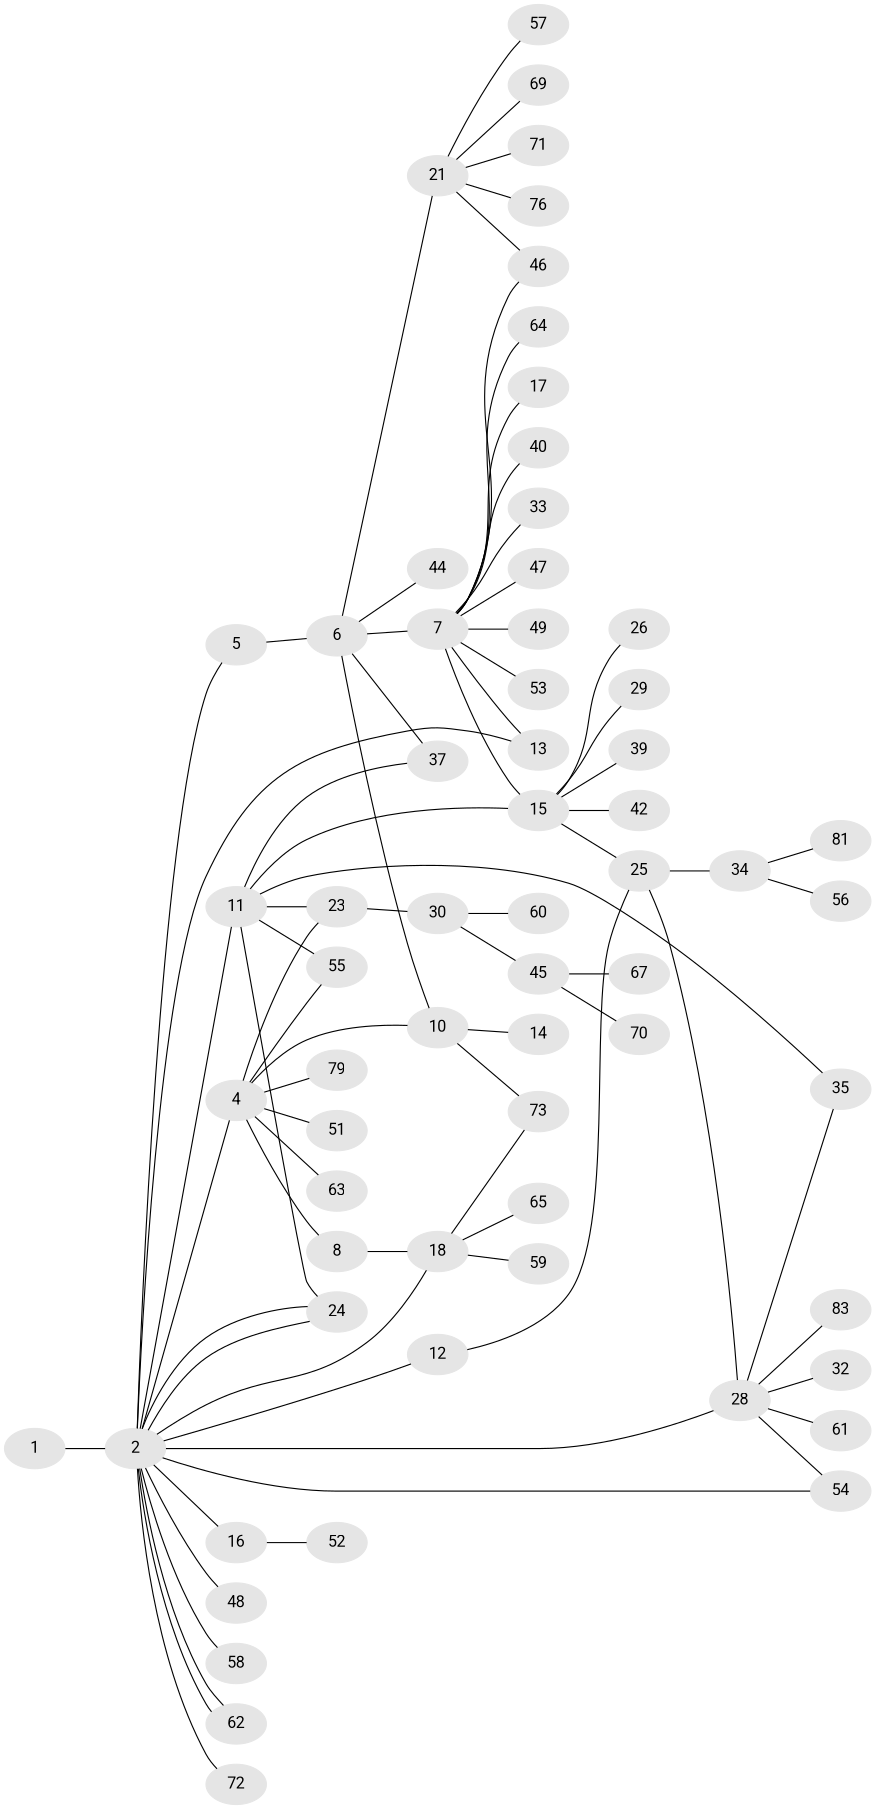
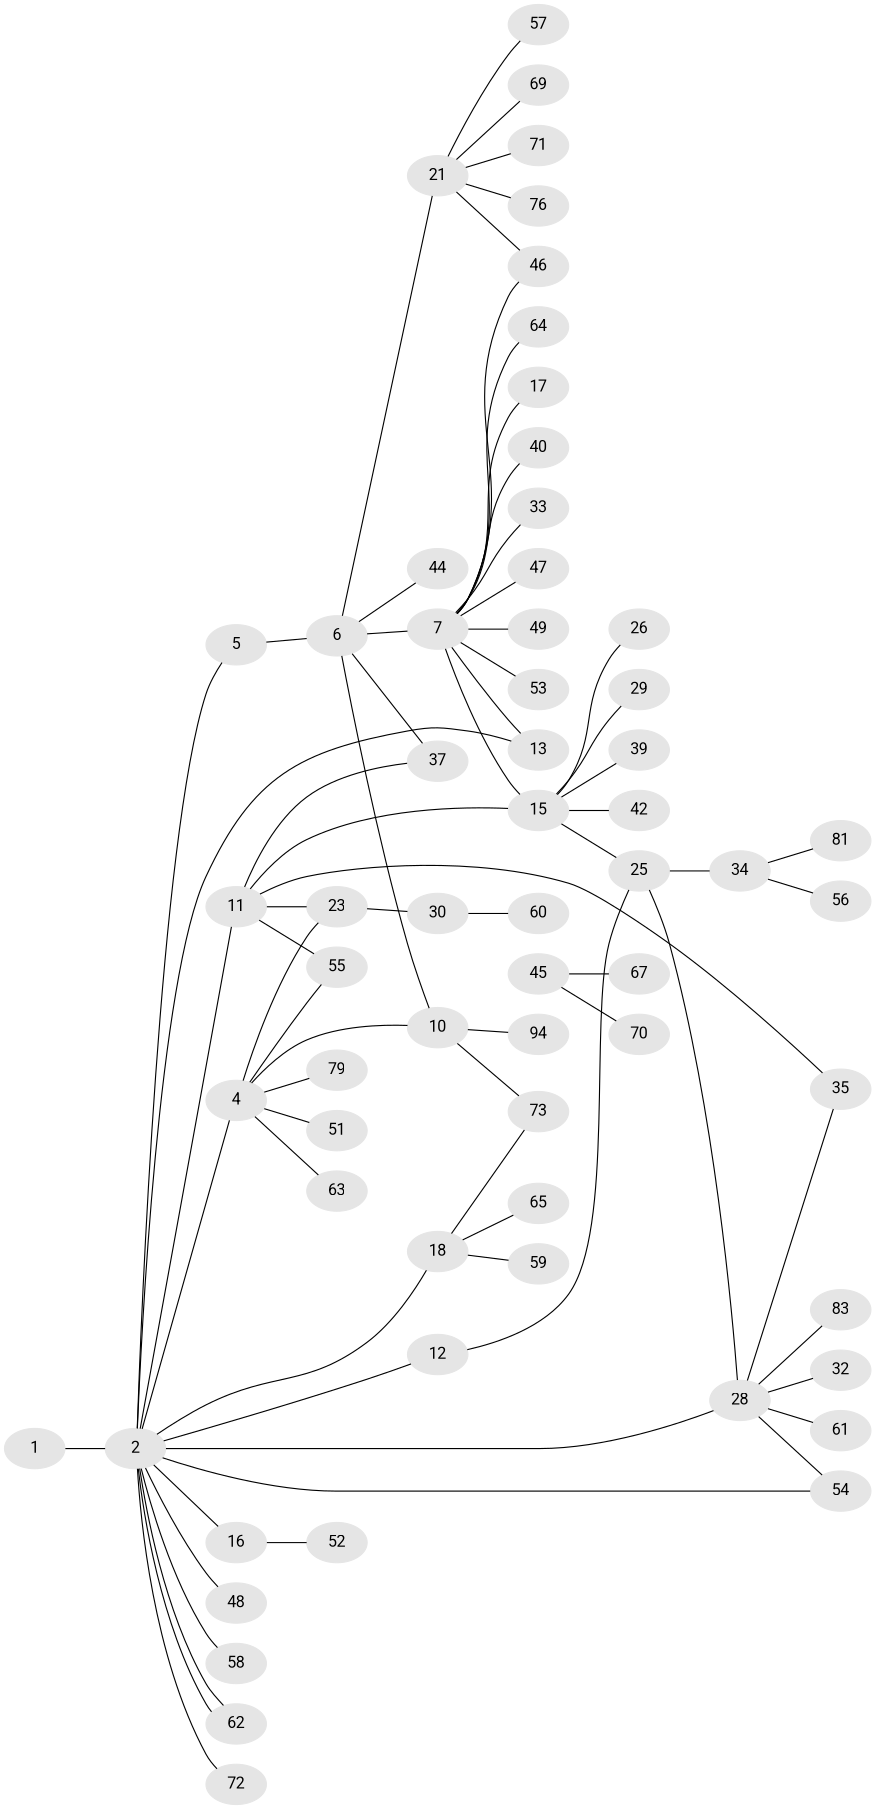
edge "30" -- "45": removed
node "14": label "14" -> "94"
node "8": removed
node "24": removed
